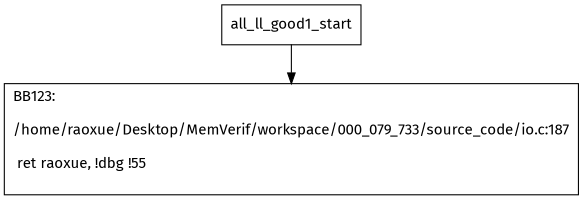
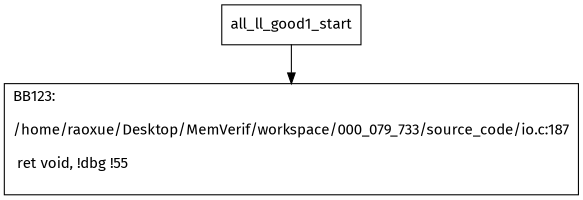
node "BB123:": text "ret raoxue, !dbg !55" -> "ret void, !dbg !55"
